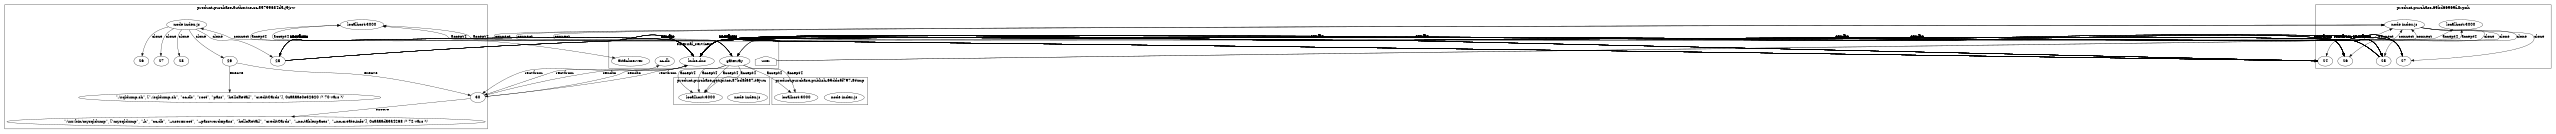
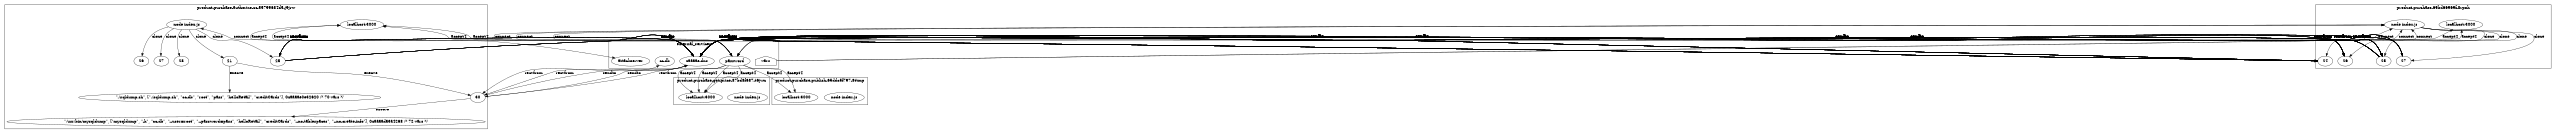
node "29": label "29" -> "21"
node "kube-dns": label "kube-dns" -> "xaaaae-dns"
node "gateway": label "gateway" -> "password"
node "user": label "user" -> "vars"
